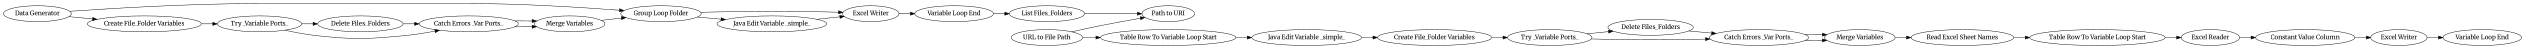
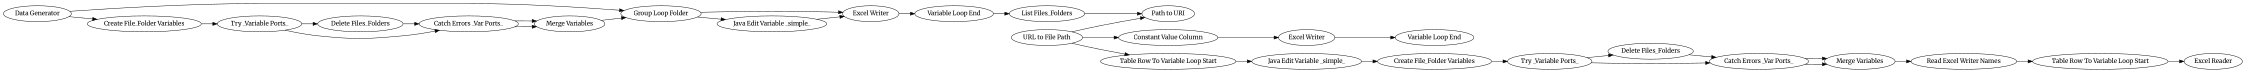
node "Read Excel Sheet Names": label "Read Excel Sheet Names" -> "Read Excel Writer Names"
edge "Excel Reader" -> "Constant Value Column": now "URL to File Path" -> "Constant Value Column"
